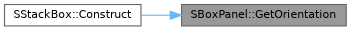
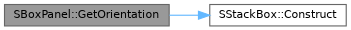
edge "SStackBox::Construct" -> "SBoxPanel::GetOrientation": reversed
